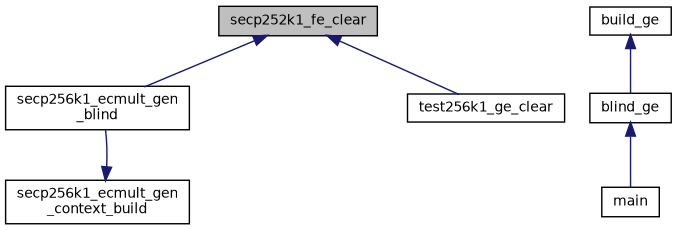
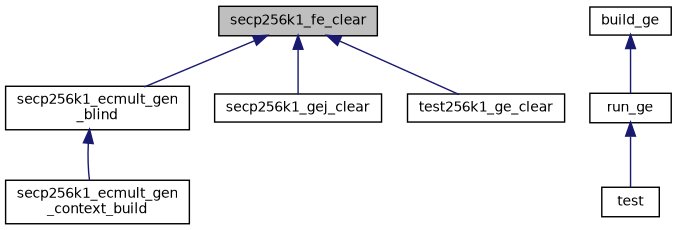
node "secp252k1_fe_clear": label "secp252k1_fe_clear" -> "secp256k1_fe_clear"
node "secp256k1_gej_clear": added
node "blind_ge": label "blind_ge" -> "run_ge"
edge "secp256k1_ecmult_gen _blind" -> "secp256k1_ecmult_gen _context_build": reversed
node "main": label "main" -> "test"
